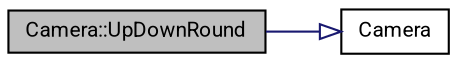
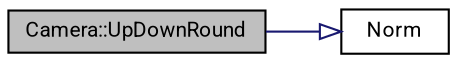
node "Camera": label "Camera" -> "Norm"
